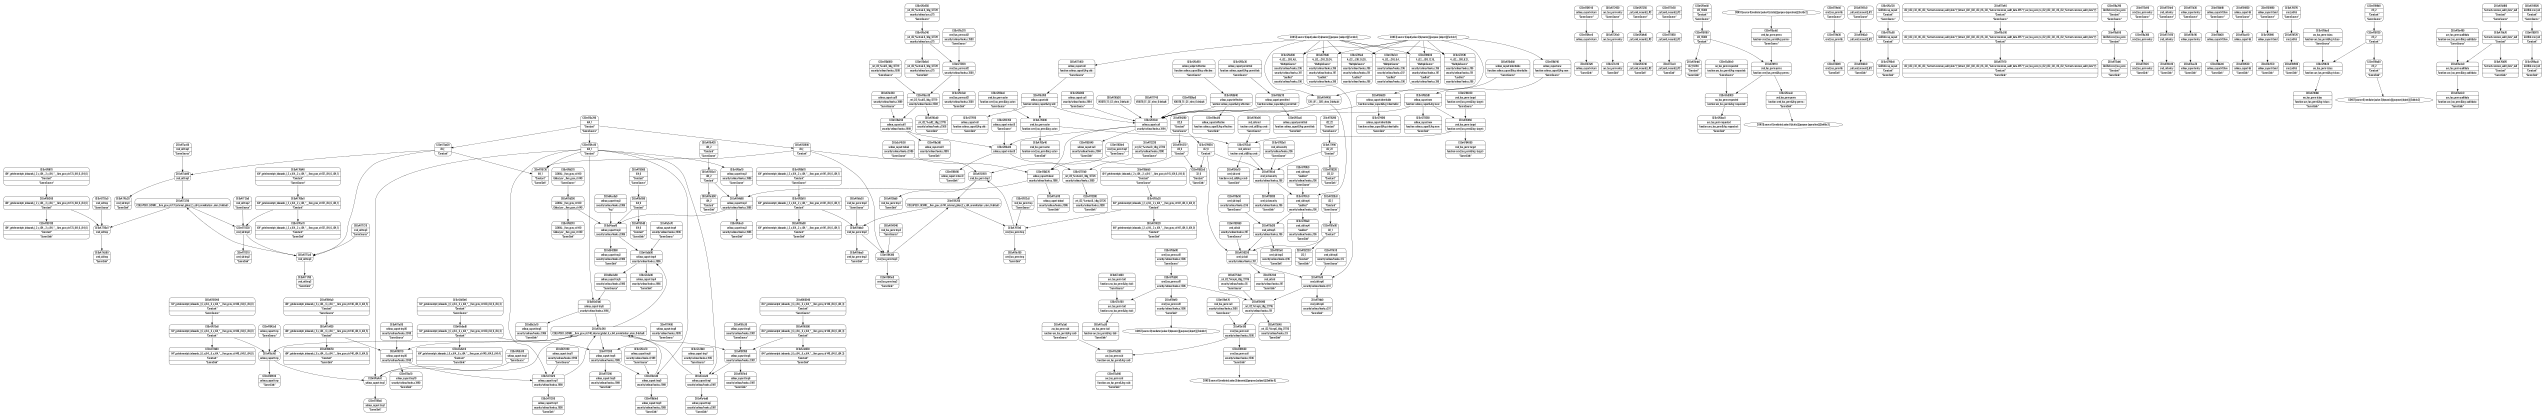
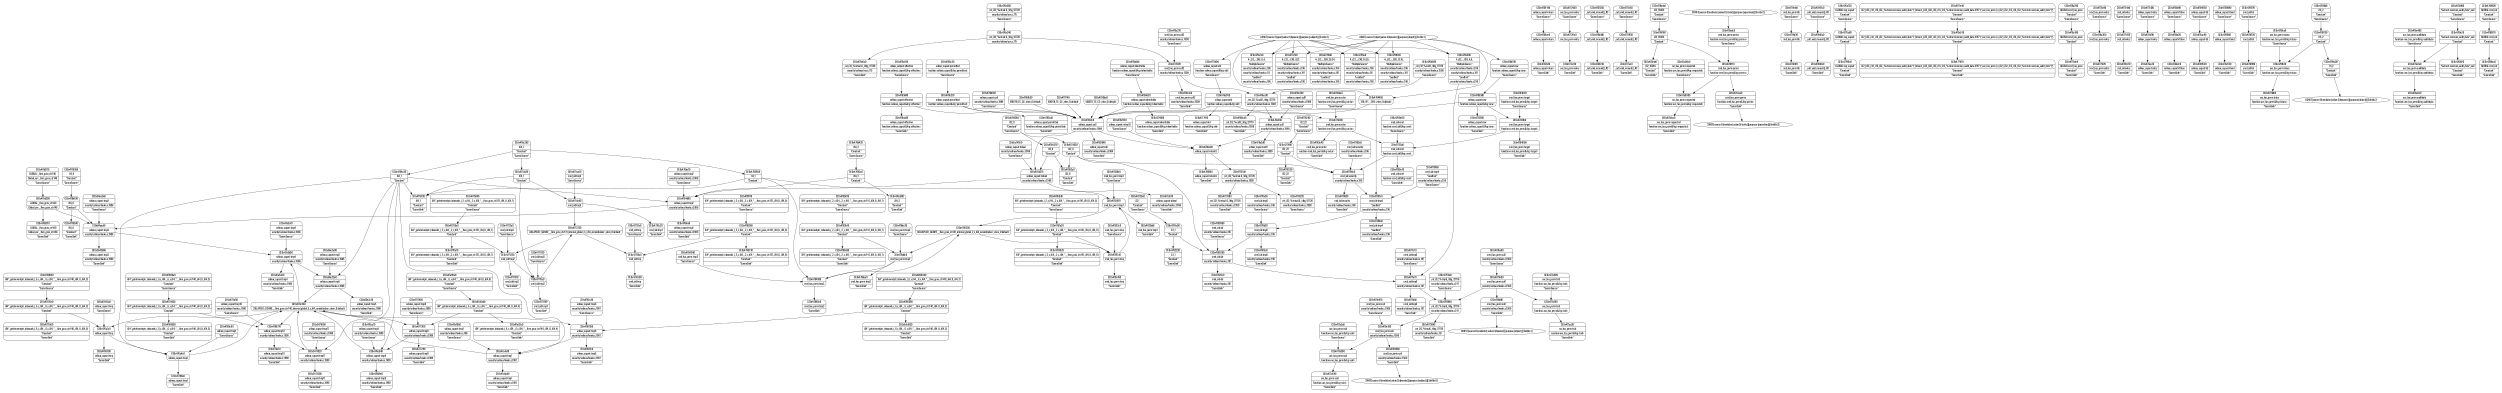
edge "CE0x4764e30" -> "CE0x476be70": now "CE0x4764e30" -> "CE0x4764d80"
edge "CE0x4773220" -> "CE0x47731b0": reversed
node "CE0x64aa9a0": text "*Arg*" -> "*SummSource*"
edge "CE0x47a5d90" -> "CE0x66e2a80": now "CE0x47a5d90" -> "CE0x66e29a0"
